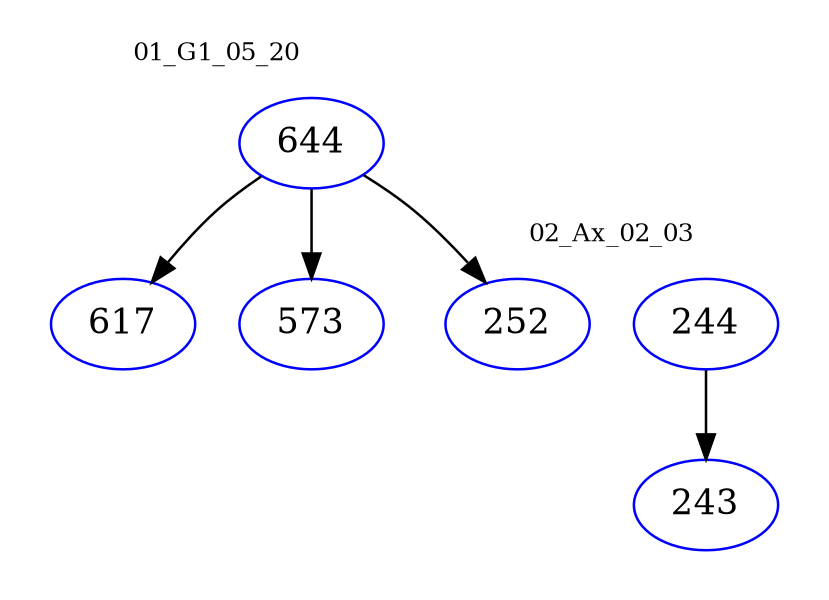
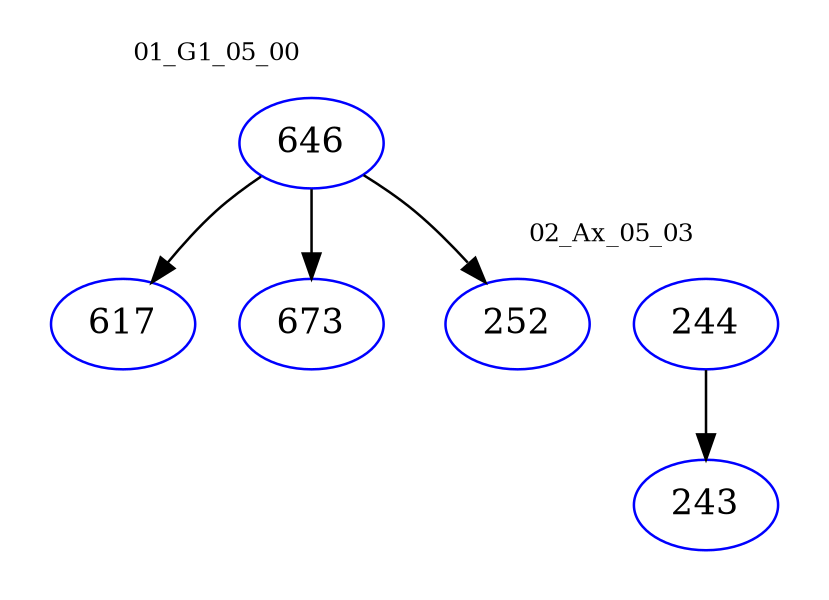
cluster "01_G1_05_20": label "01_G1_05_20" -> "01_G1_05_00"
node "644": label "644" -> "646"
cluster "02_Ax_02_03": label "02_Ax_02_03" -> "02_Ax_05_03"
node "573": label "573" -> "673"
